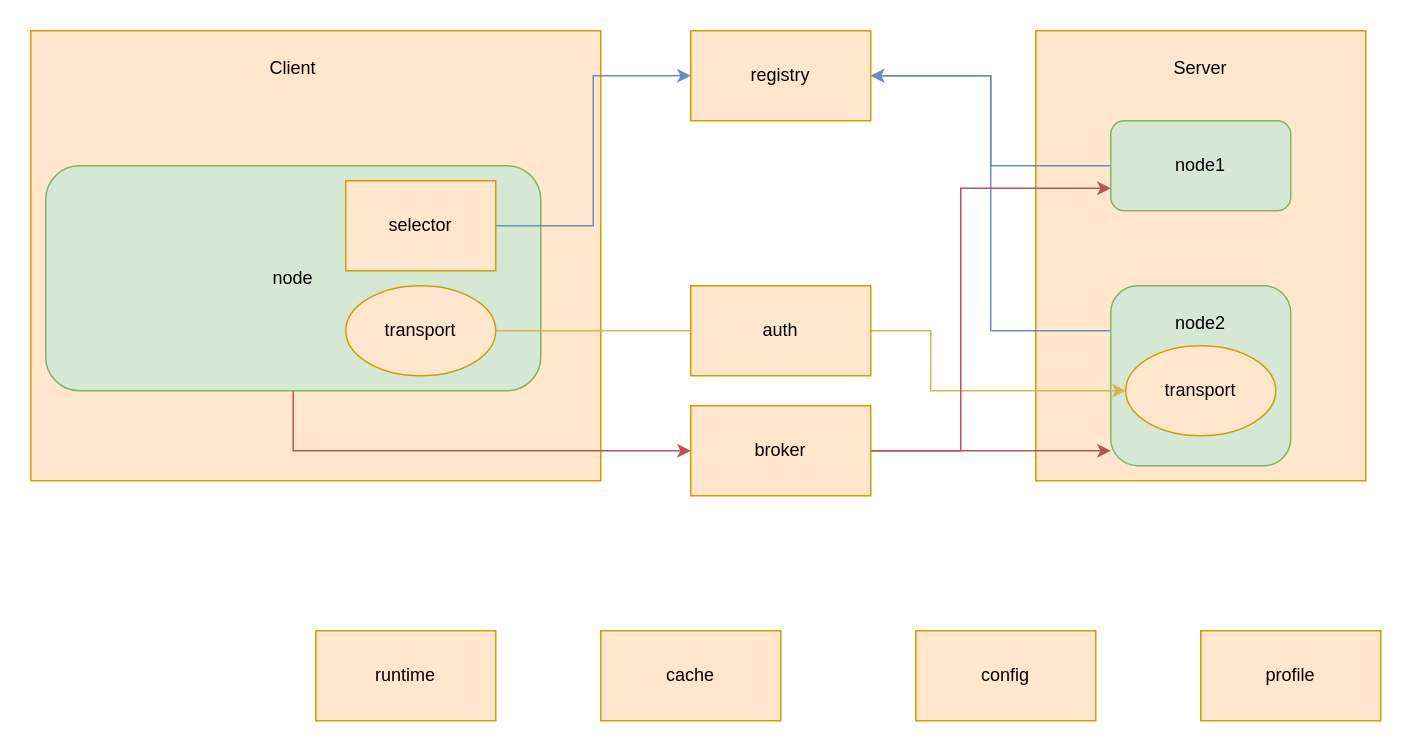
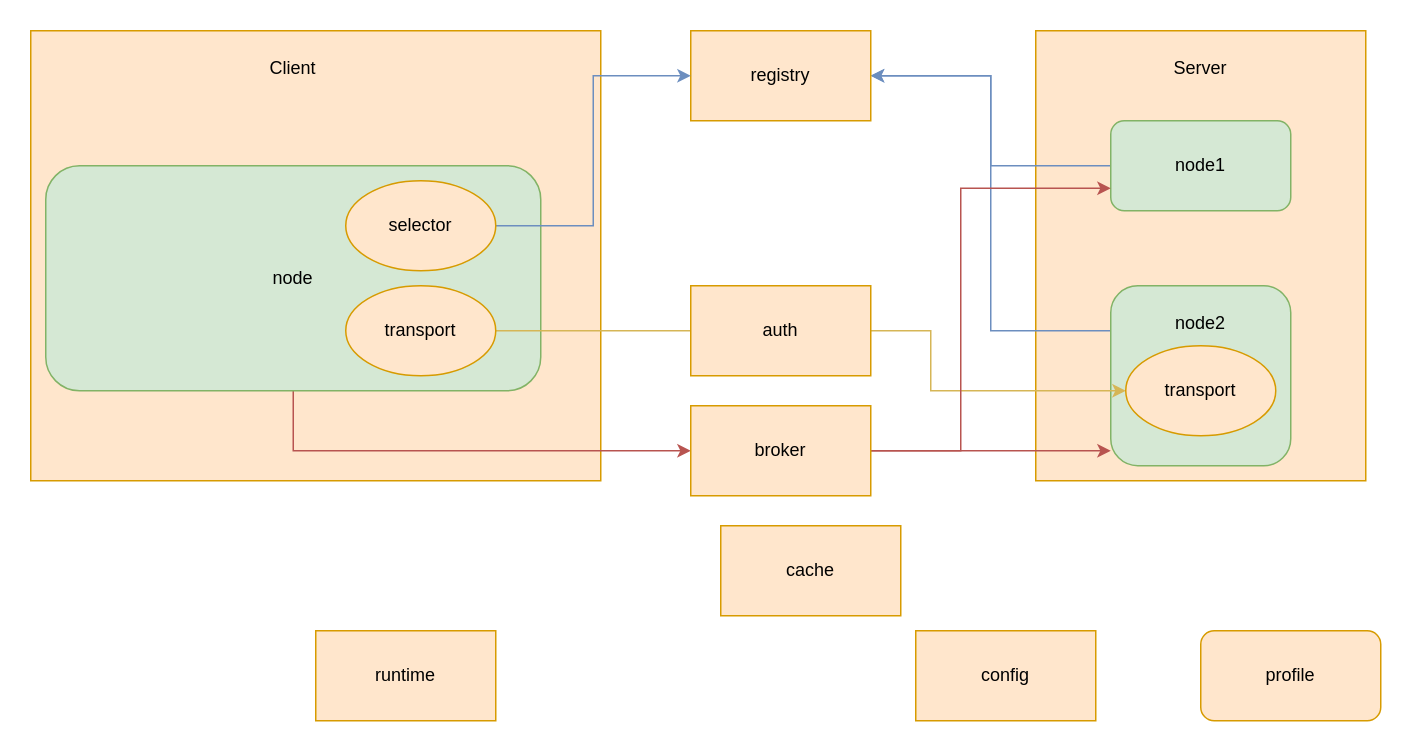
node "selector": shape rectangle -> ellipse
node "cache": moved (691, 676) -> (811, 571)
node "profile": shape rectangle -> rounded rectangle
